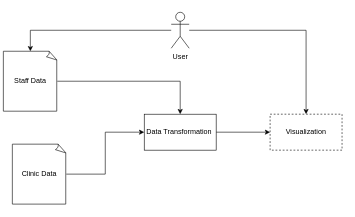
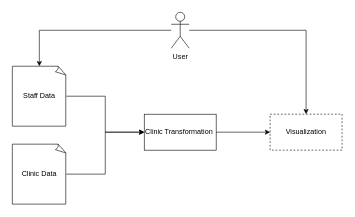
node "Staff Data": moved (30, 81) -> (39, 96)
node "Data Transformation": label "Data Transformation" -> "Clinic Transformation"
